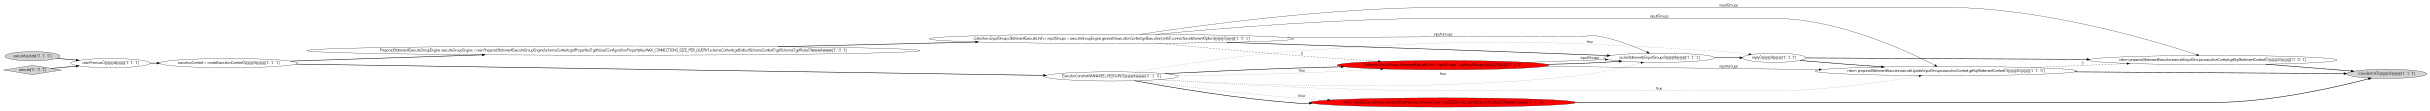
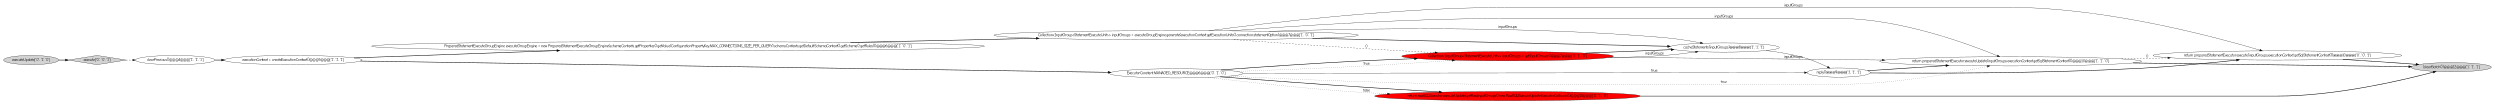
edge "ExecutorConstant.MANAGED_RESOURCE@@@6@@@['0', '1', '0']" -> "reply()@@@9@@@['1', '1', '1']": style dotted -> solid
edge "cacheStatements(inputGroups)@@@8@@@['1', '1', '1']" -> "reply()@@@9@@@['1', '1', '1']": style bold -> solid
edge "executeUpdate['0', '1', '0']" -> "clearPrevious()@@@4@@@['1', '1', '1']": now "executeUpdate['0', '1', '0']" -> "execute['0', '0', '1']"
edge "execute['0', '0', '1']" -> "clearPrevious()@@@4@@@['1', '1', '1']": style bold -> dashed
edge "ExecutorConstant.MANAGED_RESOURCE@@@6@@@['0', '1', '0']" -> "cacheStatements(inputGroups)@@@8@@@['1', '1', '1']": removed, label "true"
